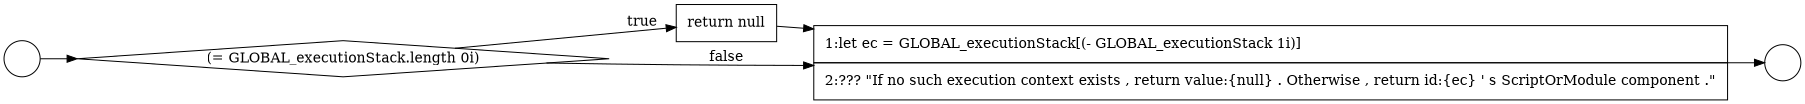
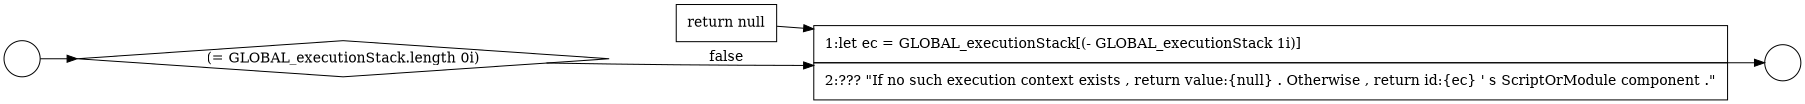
edge "(= GLOBAL_executionStack.length 0i)" -> "return null": removed, label "true"
